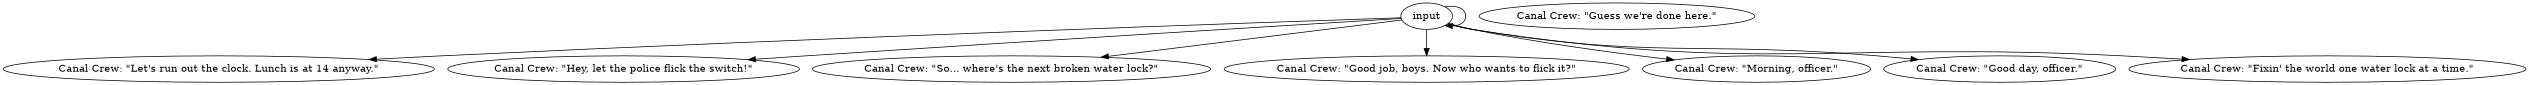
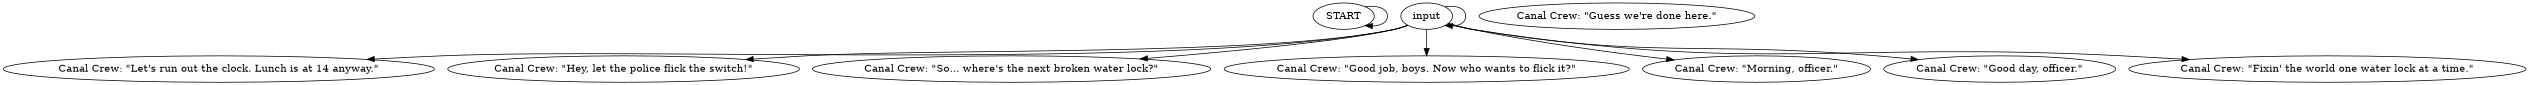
node "START": added
